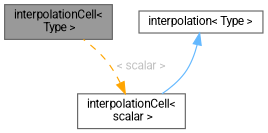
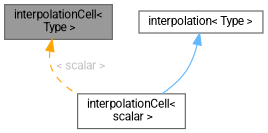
edge "interpolationCell< Type >" -> "interpolationCell< scalar >": reversed
